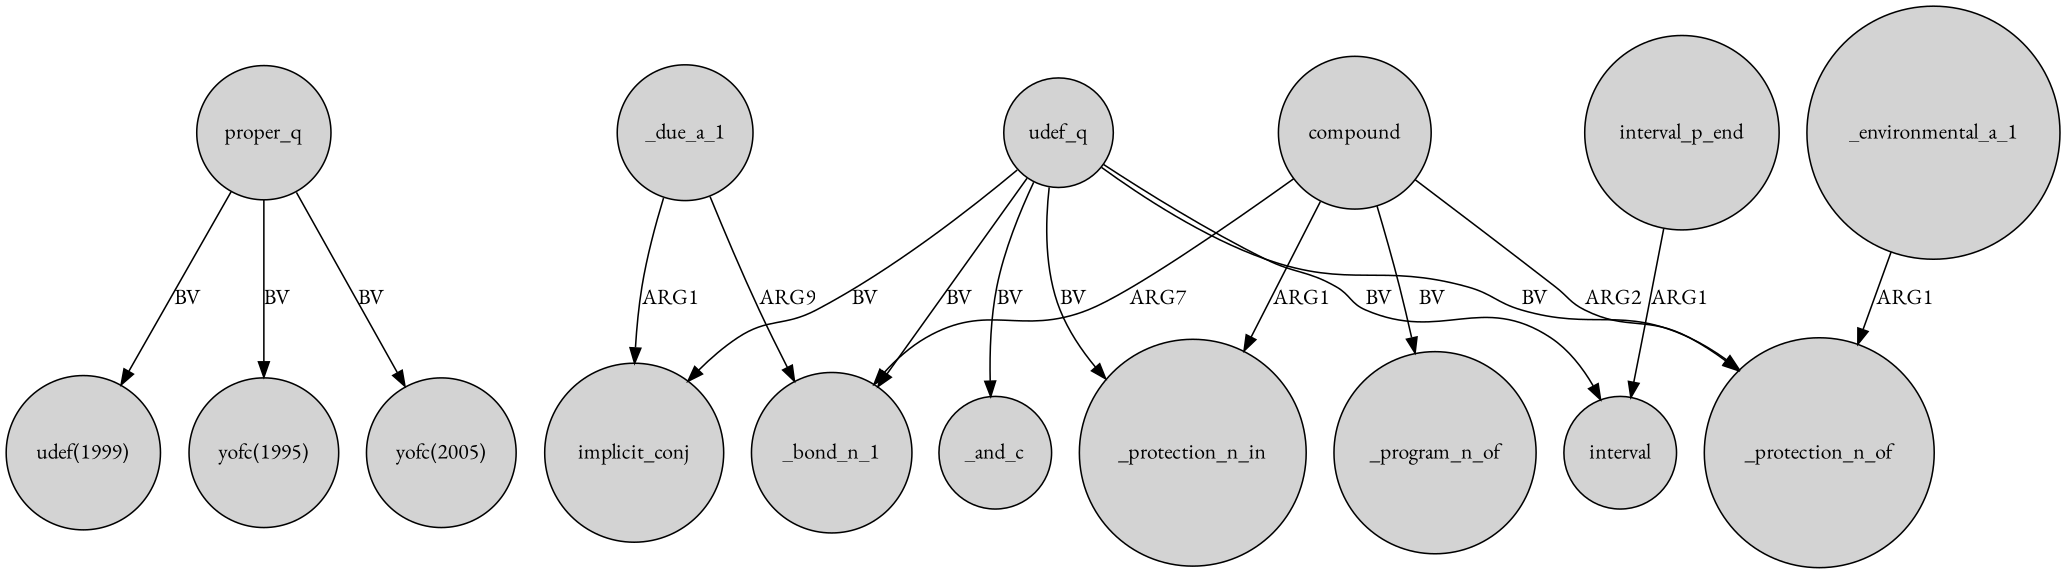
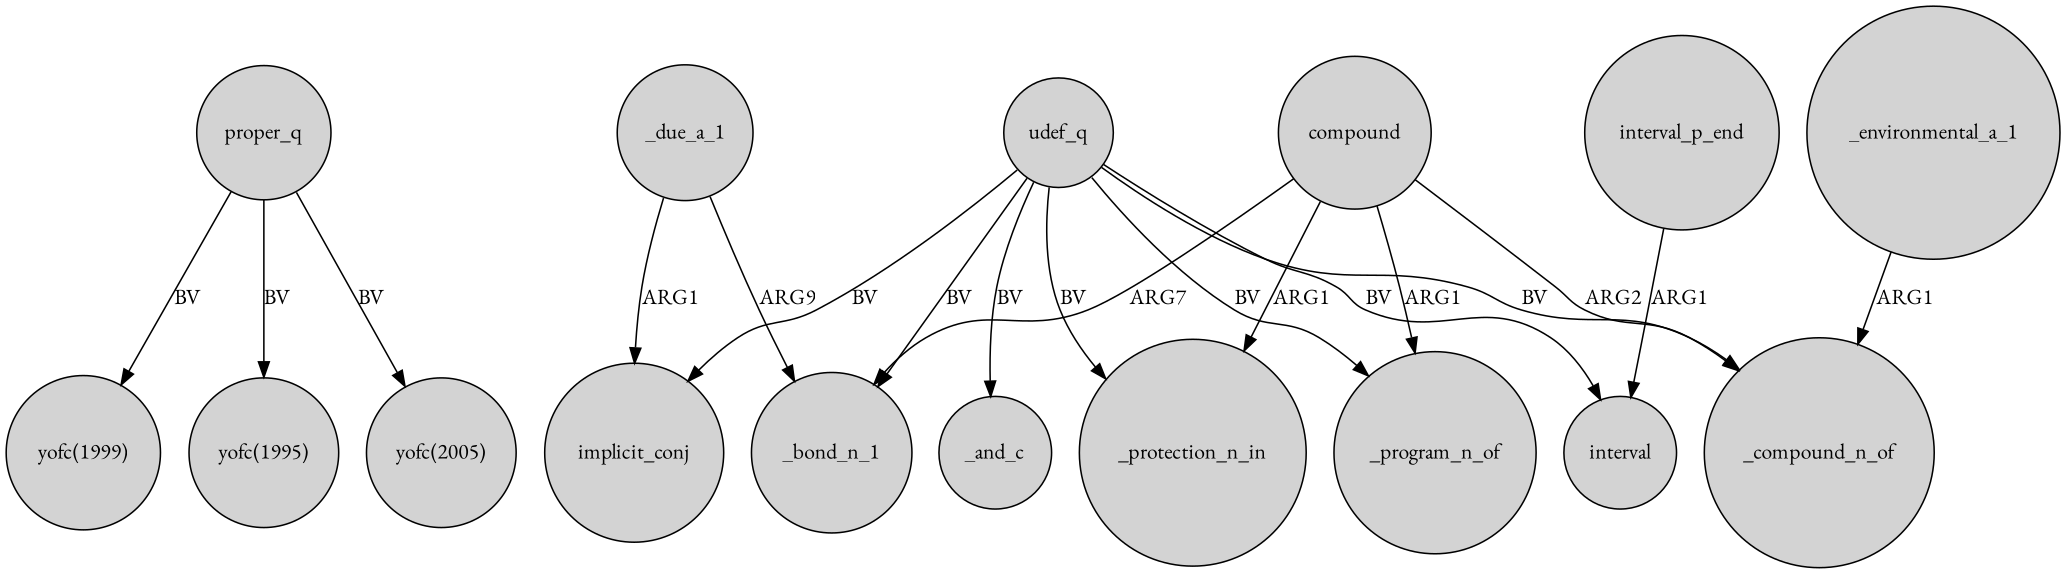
edge "udef_q" -> "_program_n_of": added, label "BV"
edge "compound" -> "_program_n_of": label "BV" -> "ARG1"
node "udef(1999)": label "udef(1999)" -> "yofc(1999)"
node "_protection_n_of": label "_protection_n_of" -> "_compound_n_of"
